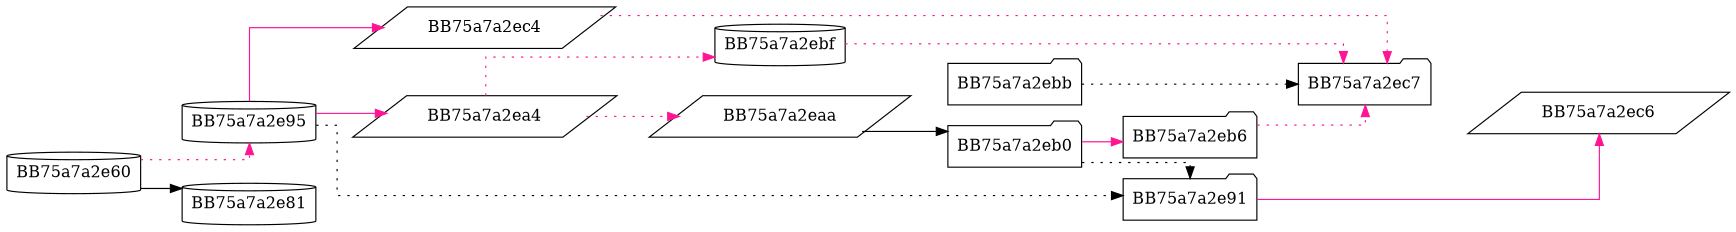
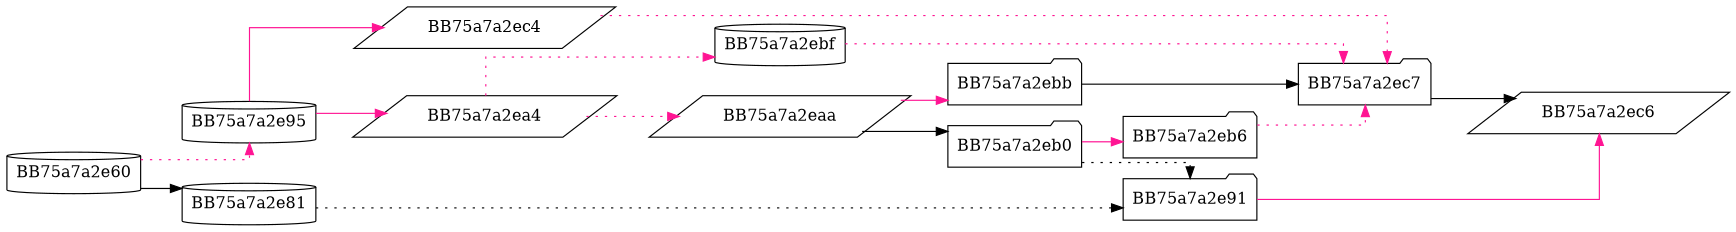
edge "BB75a7a2ebb" -> "BB75a7a2ec7": style dotted -> solid
edge "BB75a7a2ec7" -> "BB75a7a2ec6": added
edge "BB75a7a2eaa" -> "BB75a7a2ebb": added
edge "BB75a7a2e95" -> "BB75a7a2e91": now "BB75a7a2e81" -> "BB75a7a2e91"
